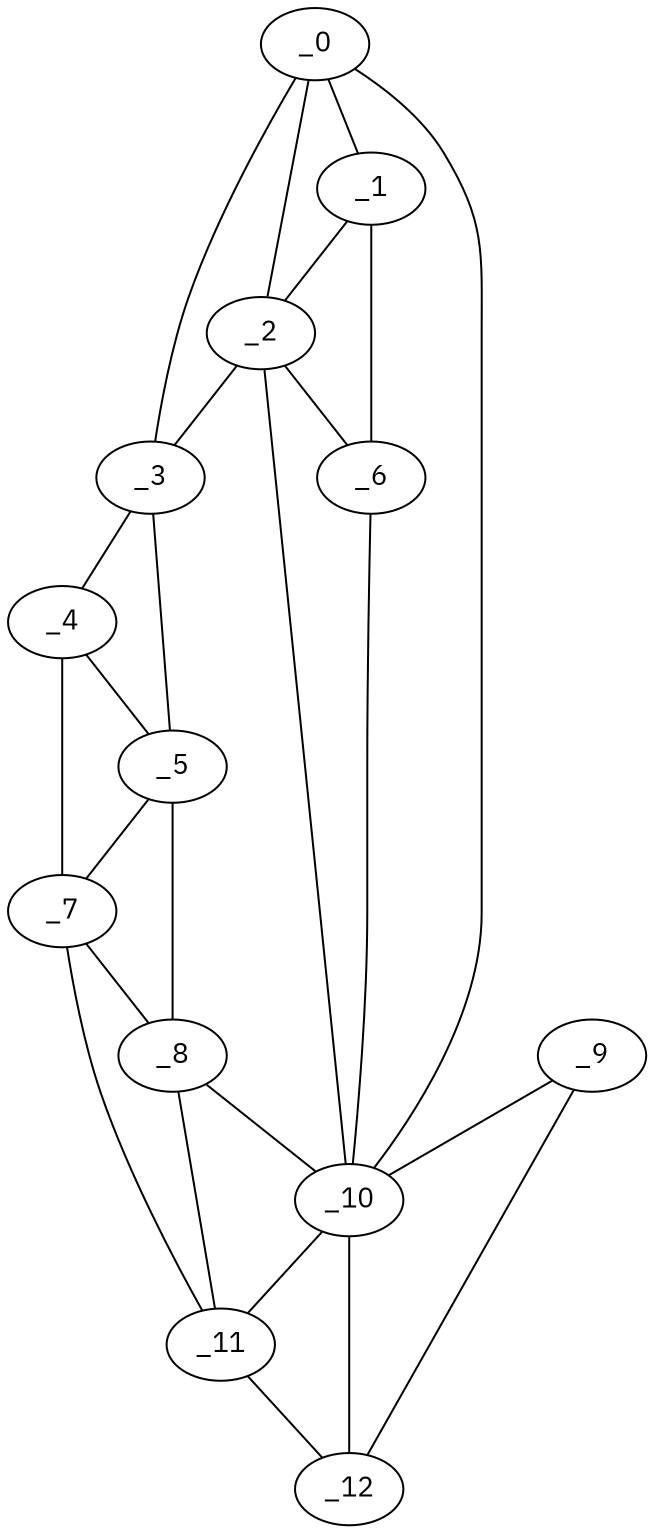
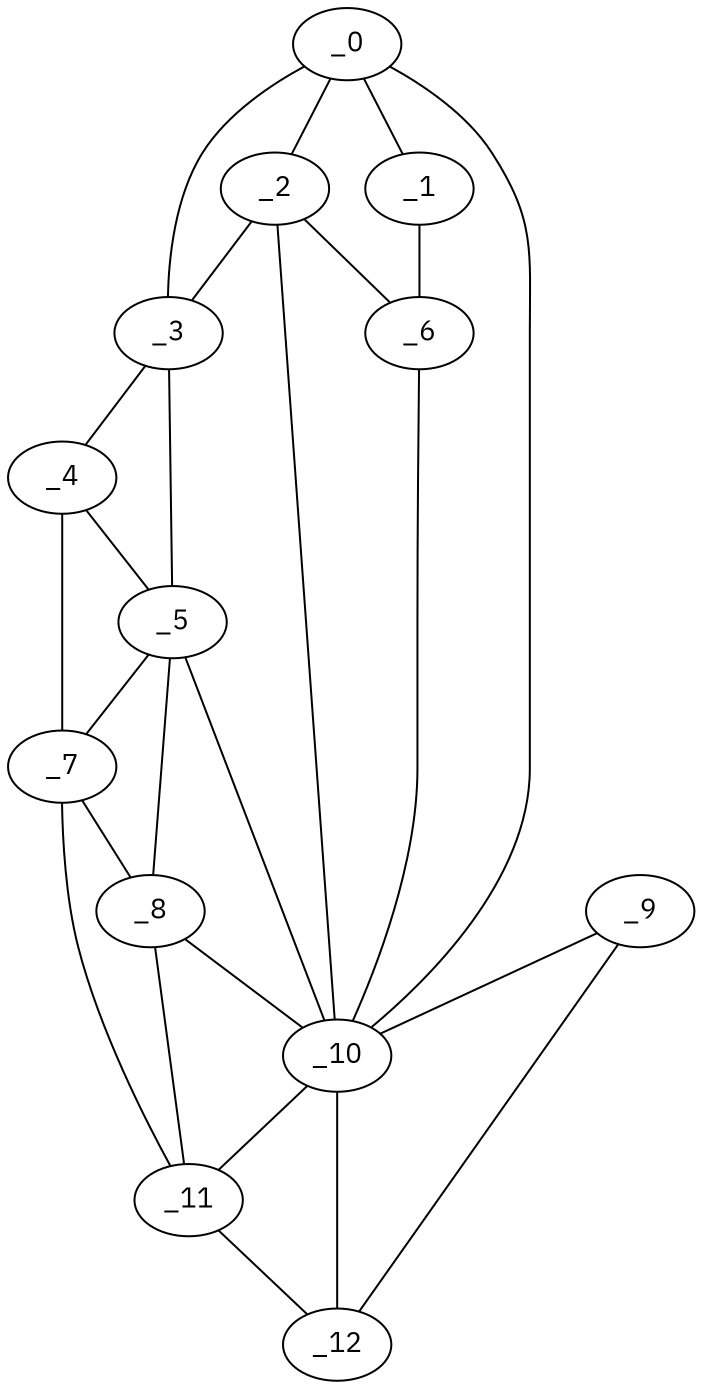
edge "_1" -- "_2": removed
edge "_5" -- "_10": added
